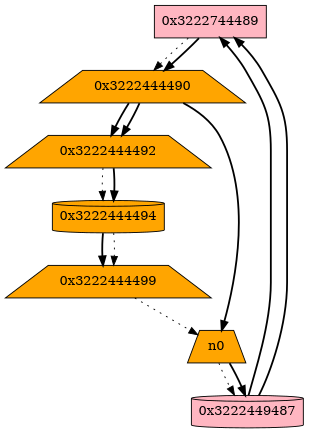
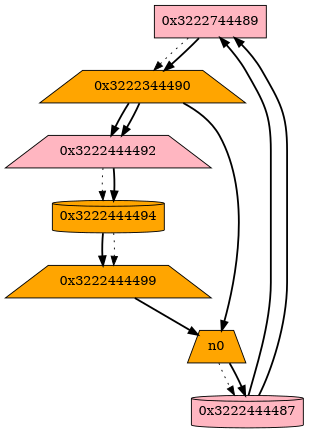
node "0x3222444490": label "0x3222444490" -> "0x3222344490"
node "0x3222444492": fillcolor orange -> lightpink
edge "0x3222444499" -> "n0": style dotted -> bold
node "0x3222449487": label "0x3222449487" -> "0x3222444487"
